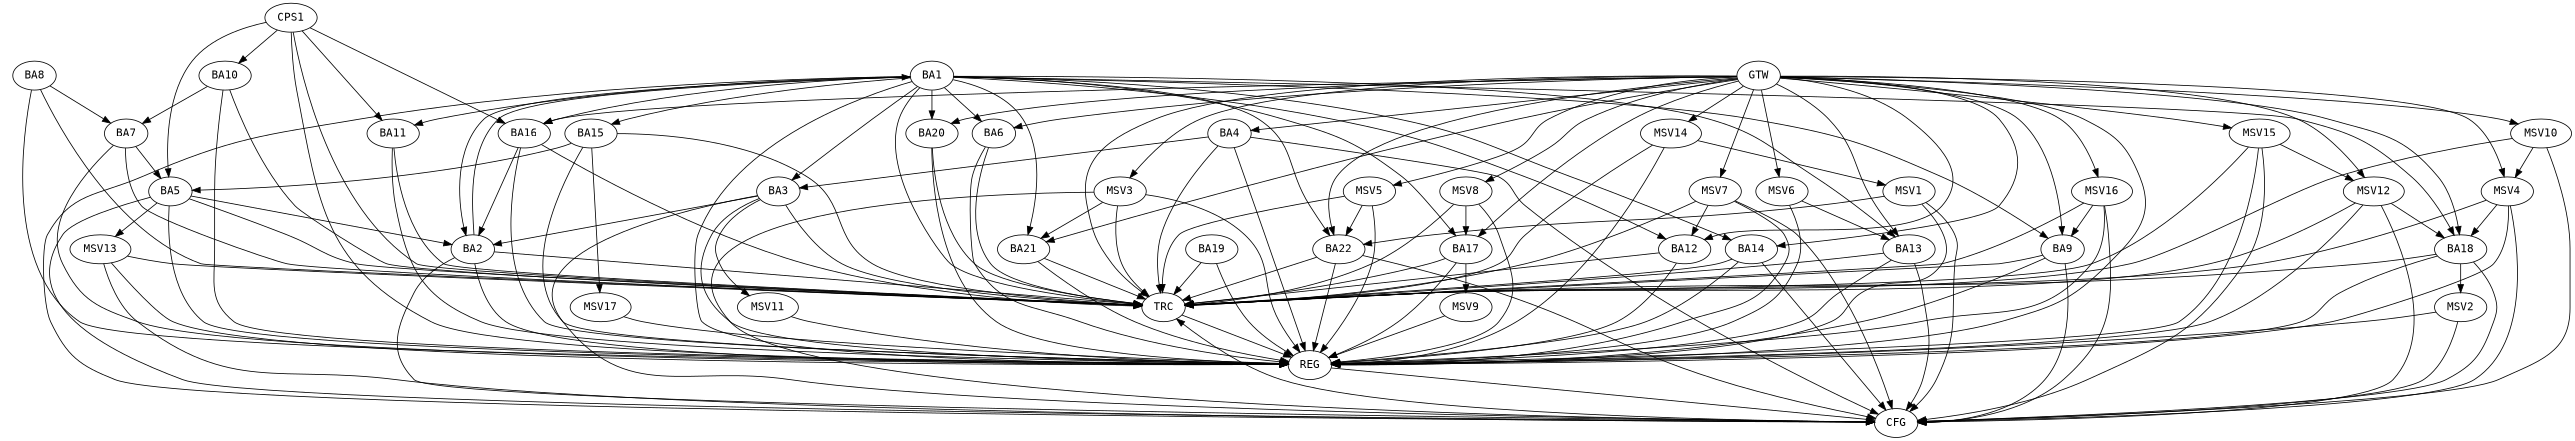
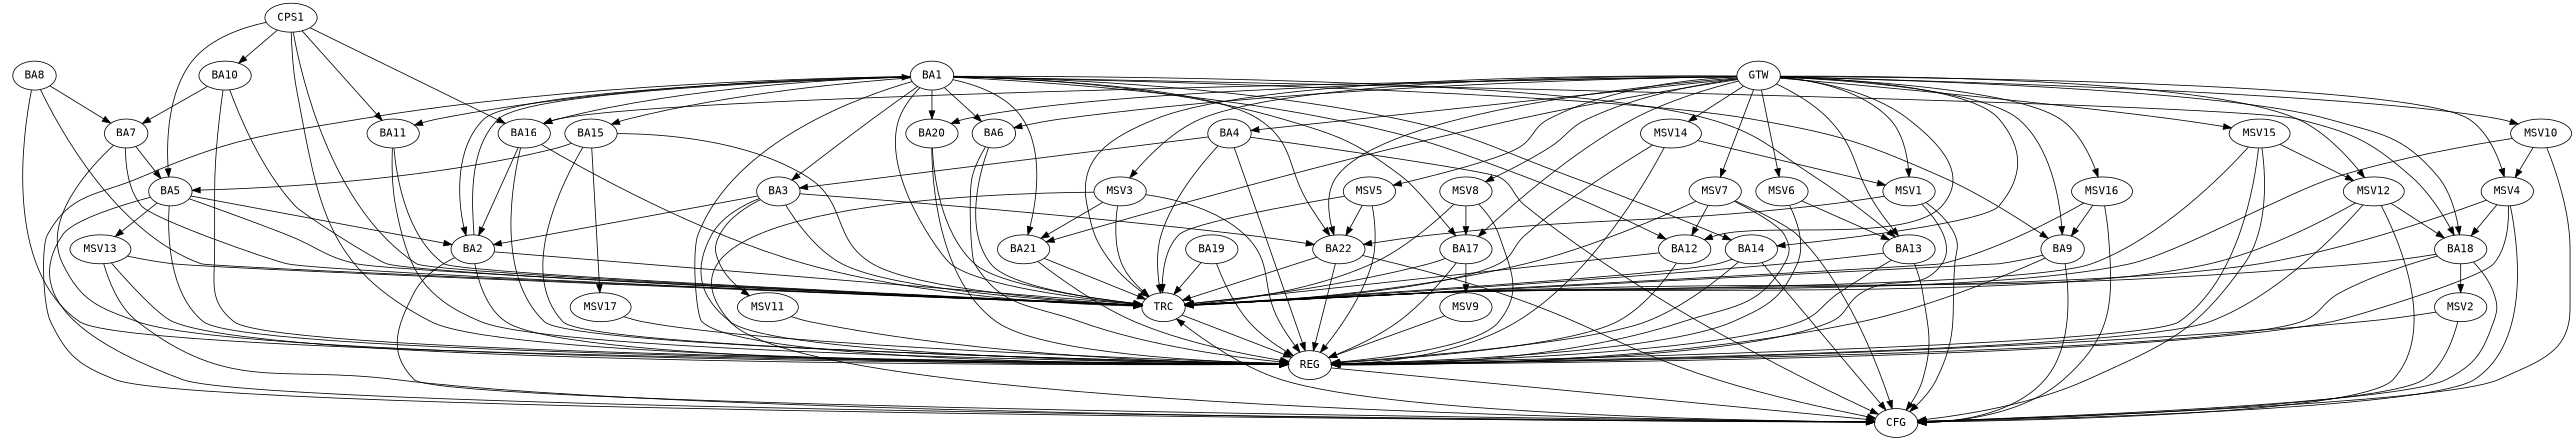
edge "GTW" -> "REG": now "GTW" -> "MSV1"
edge "MSV16" -> "REG": removed
edge "BA3" -> "CFG": now "BA3" -> "BA22"
